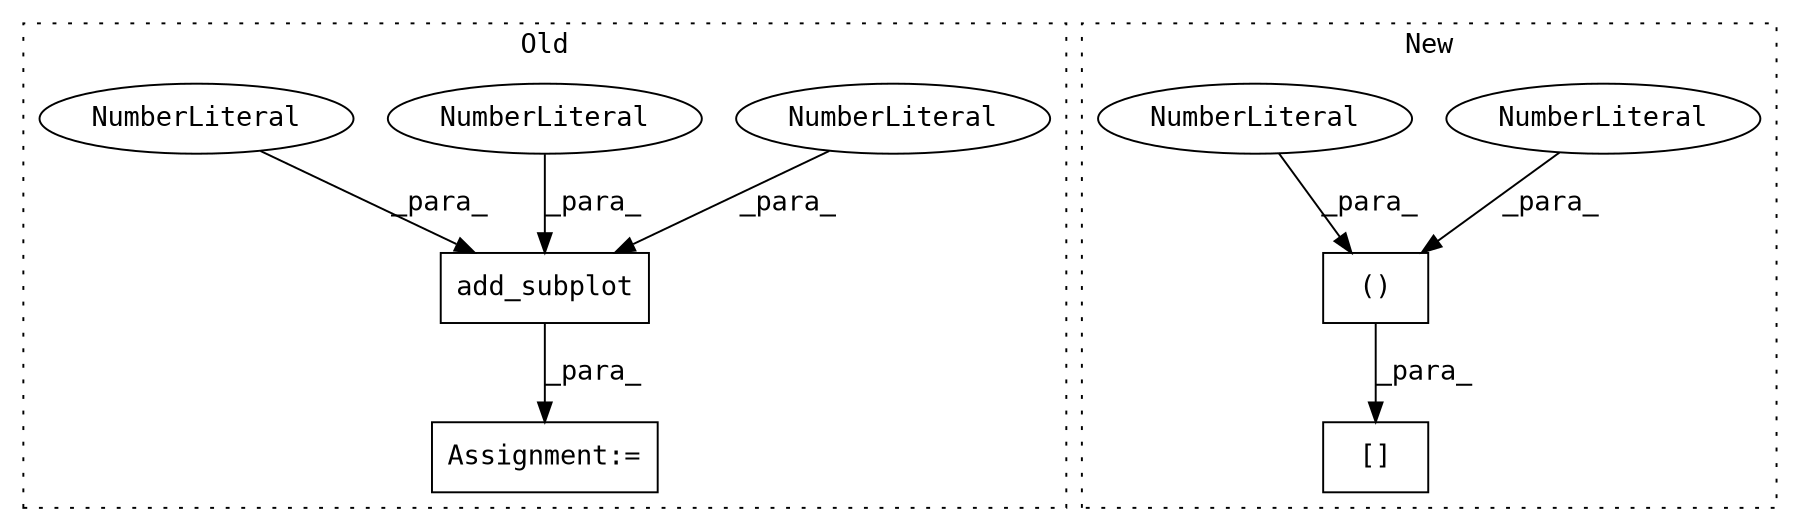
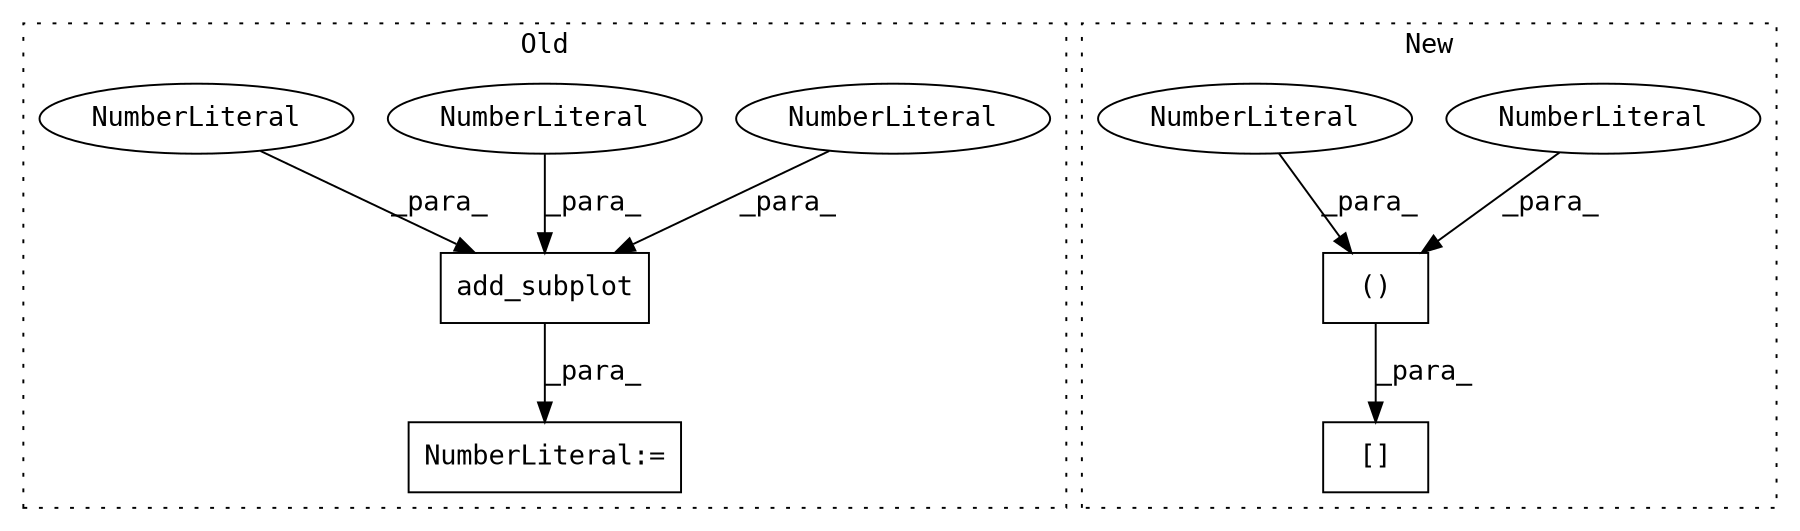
node "Assignment:=": label "Assignment:=" -> "NumberLiteral:="
